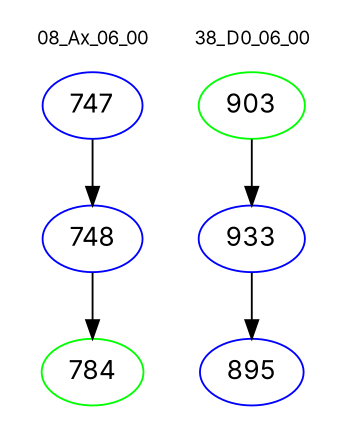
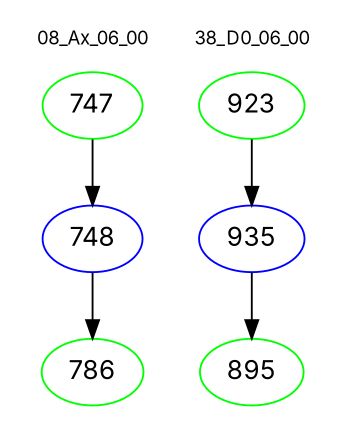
node "747": color blue -> green
node "903": label "903" -> "923"
node "933": label "933" -> "935"
node "784": label "784" -> "786"
node "895": color blue -> green
